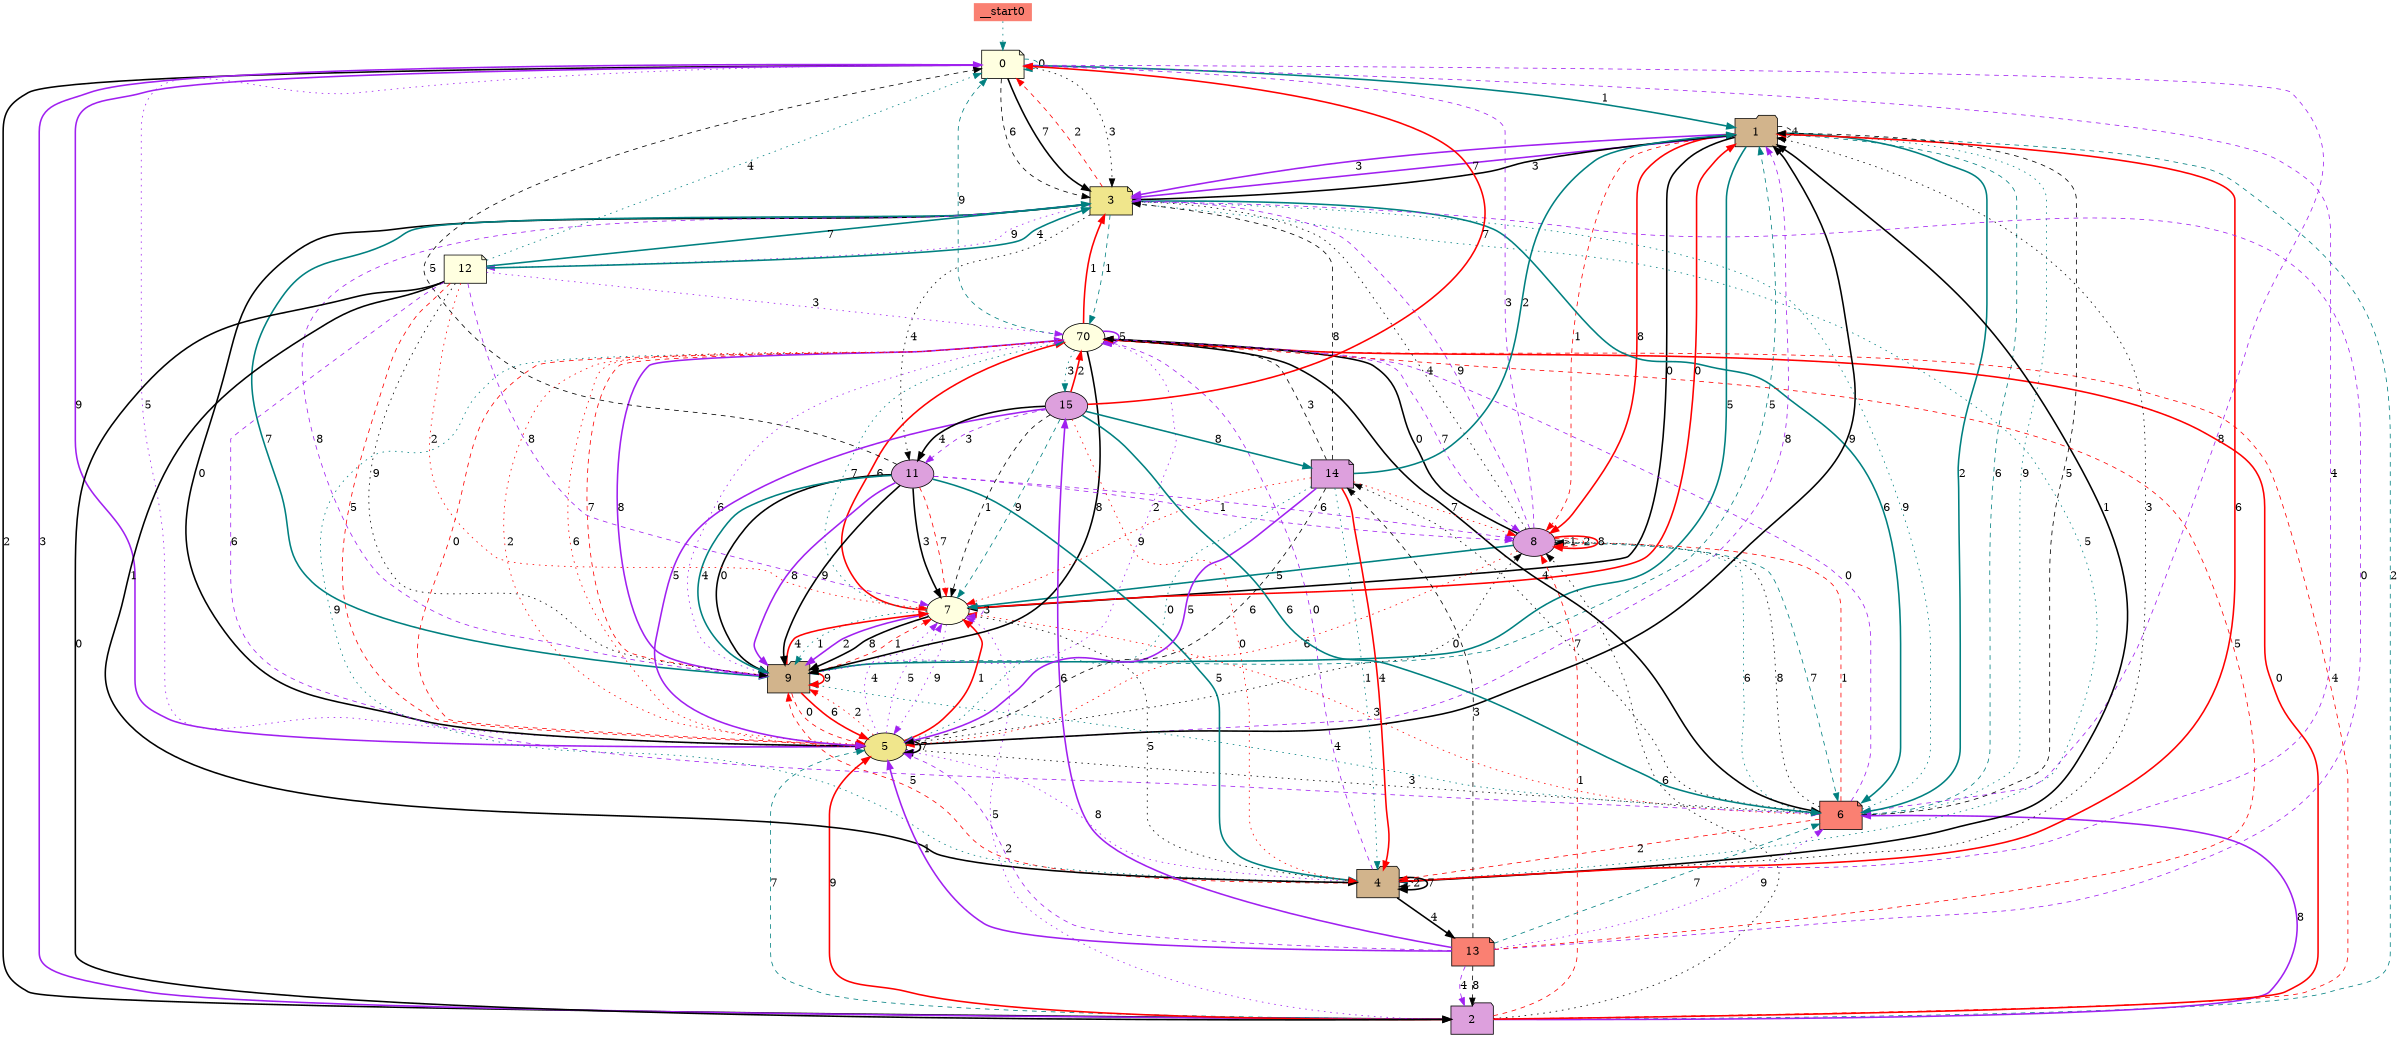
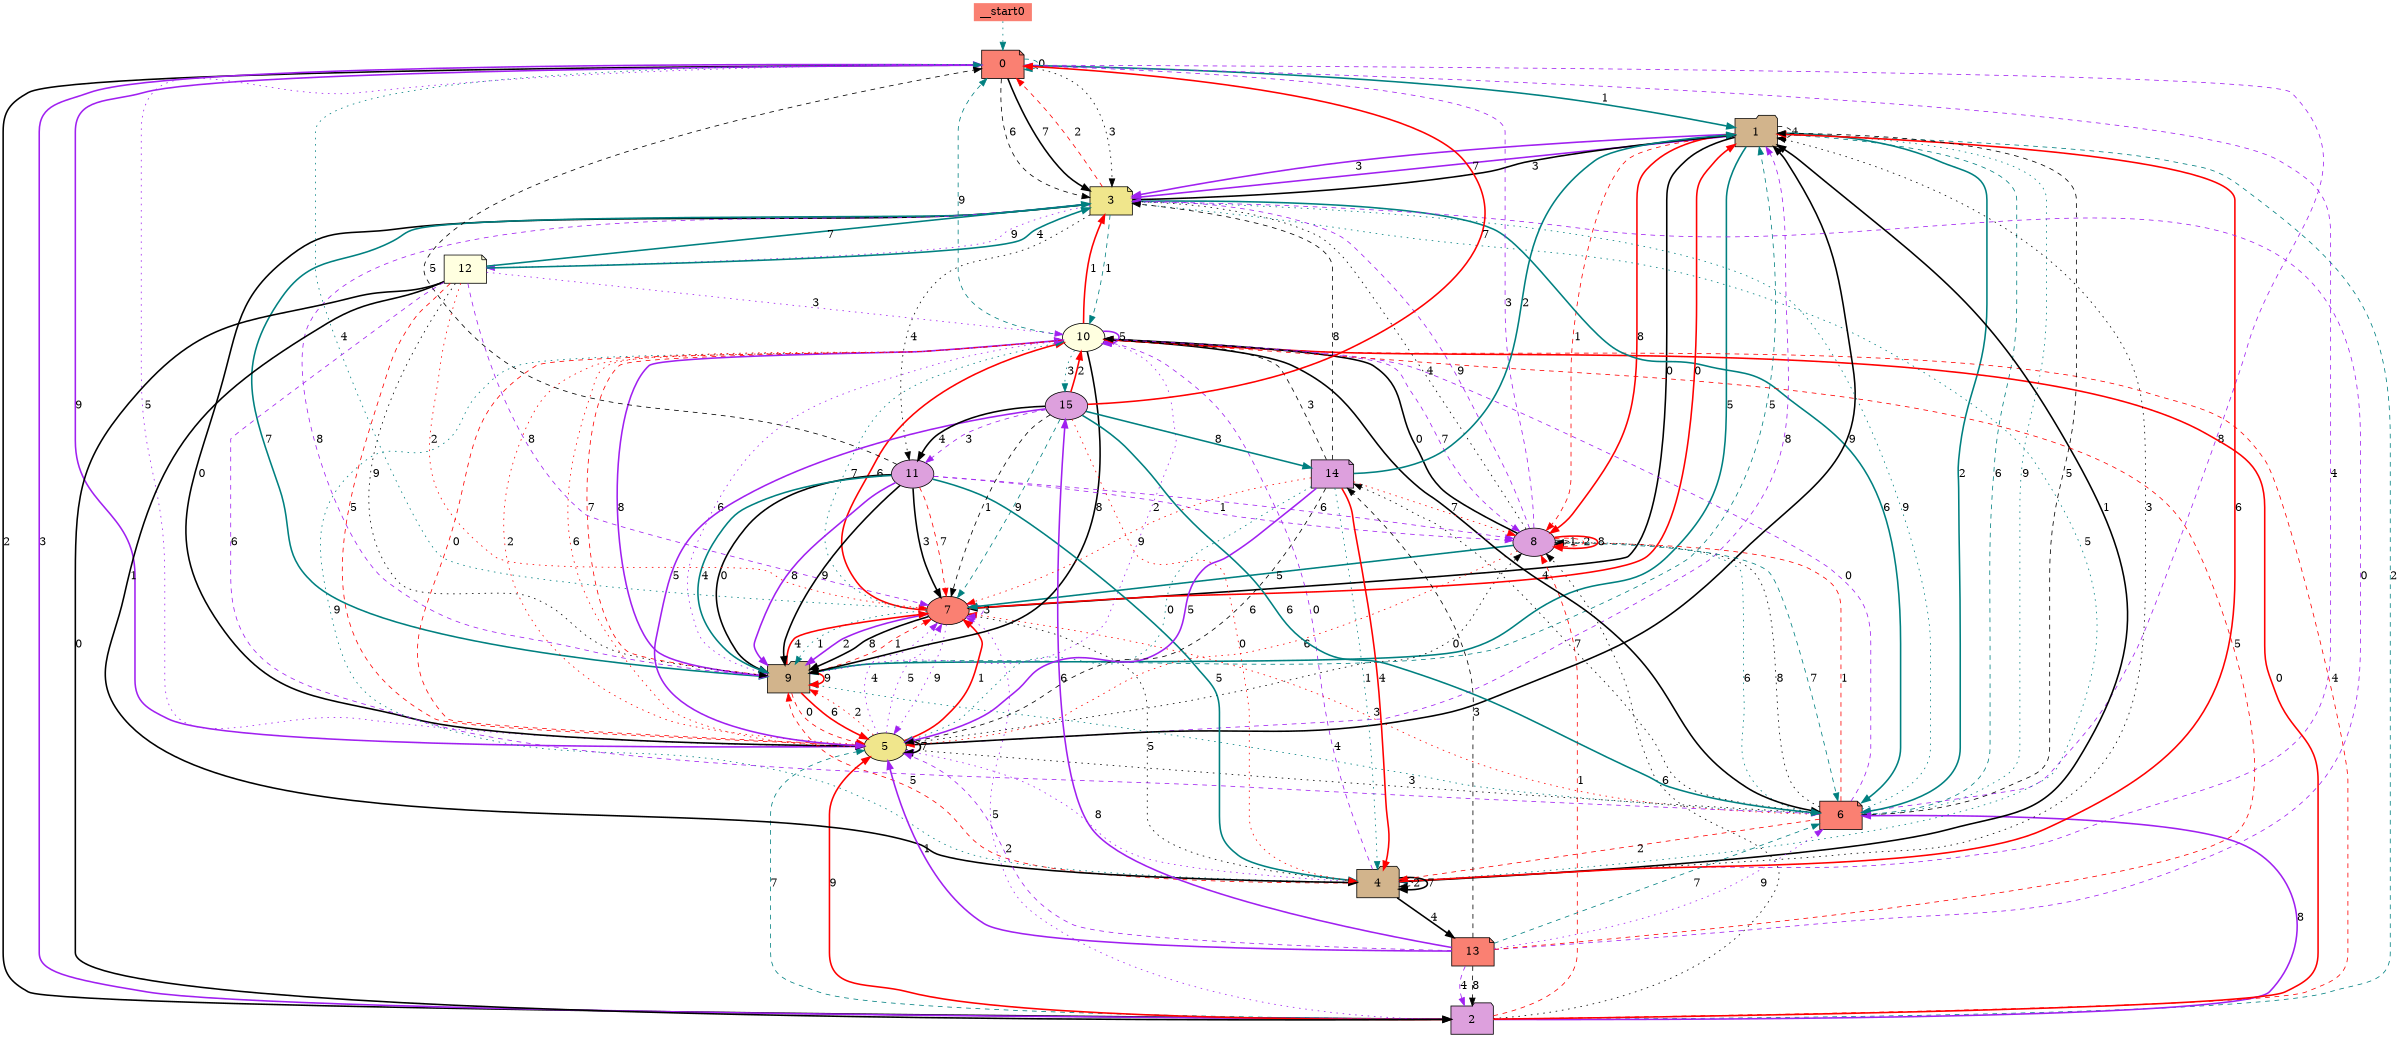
node "0": fillcolor lightyellow -> salmon
edge "12" -> "0": now "7" -> "0"
node "70": label "70" -> "10"
node "7": fillcolor lightyellow -> salmon
